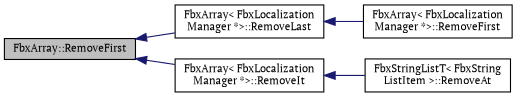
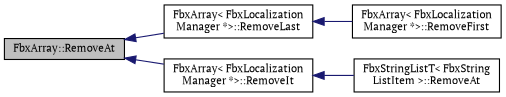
node "FbxArray::RemoveFirst": label "FbxArray::RemoveFirst" -> "FbxArray::RemoveAt"
